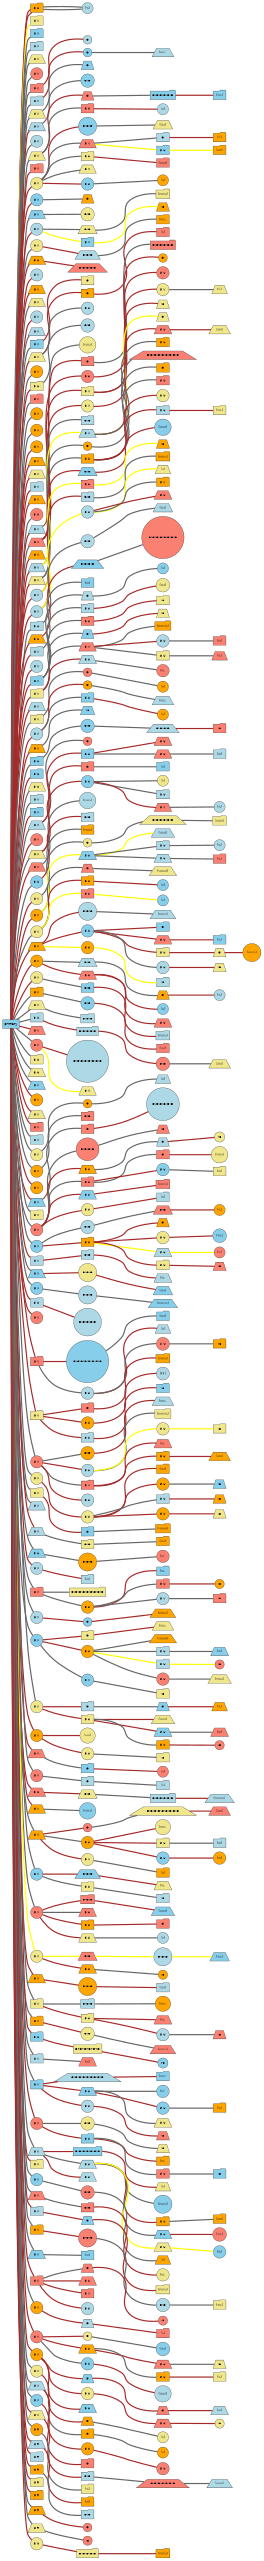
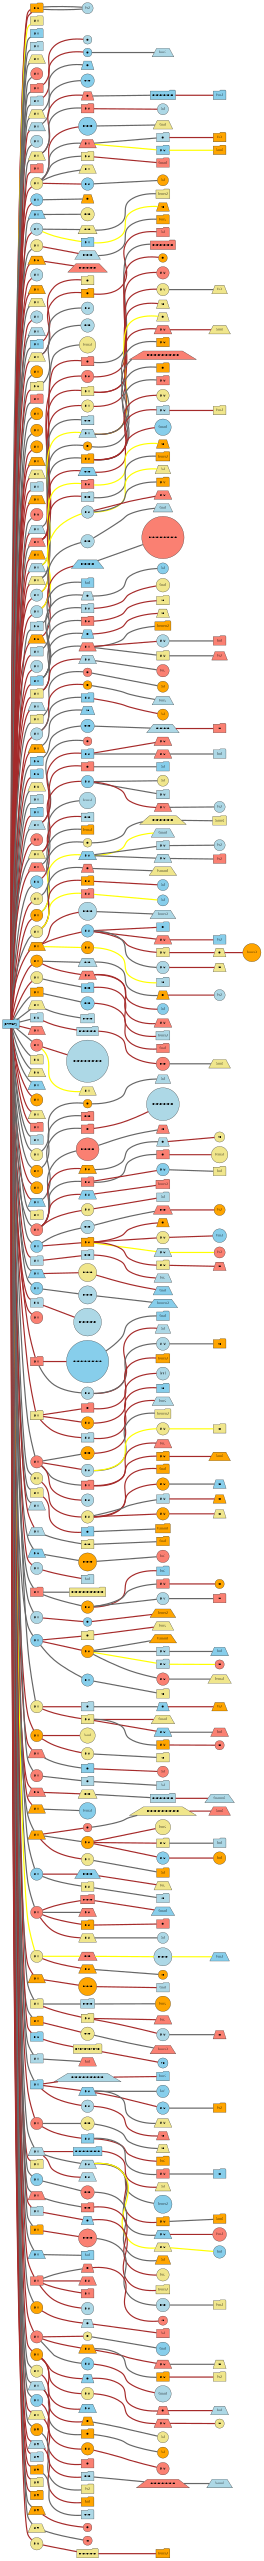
node "U U": fillcolor salmon -> lightblue
